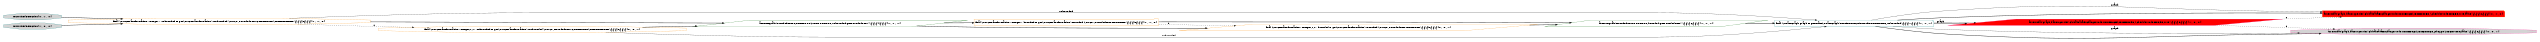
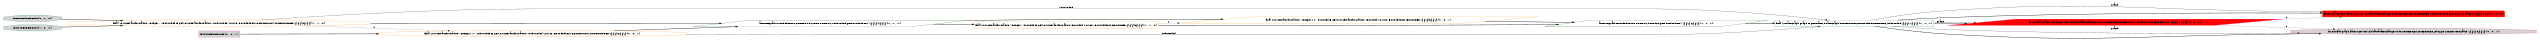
node "testMixedDetection['0', '0', '1']": added
